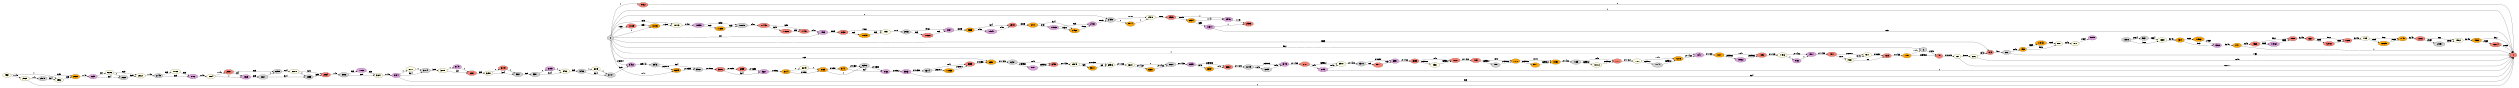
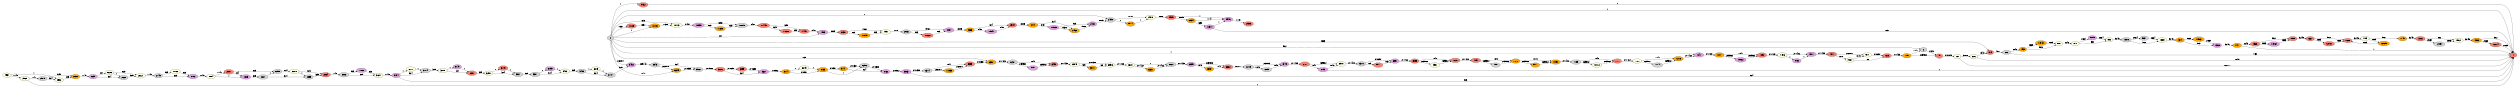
edge "11574" -> "2555": now "11574" -> "2546"
node "892": added
edge "12029" -> "1740": now "12029" -> "1688"
edge "6682" -> "6709": label "271423" -> "268817"
